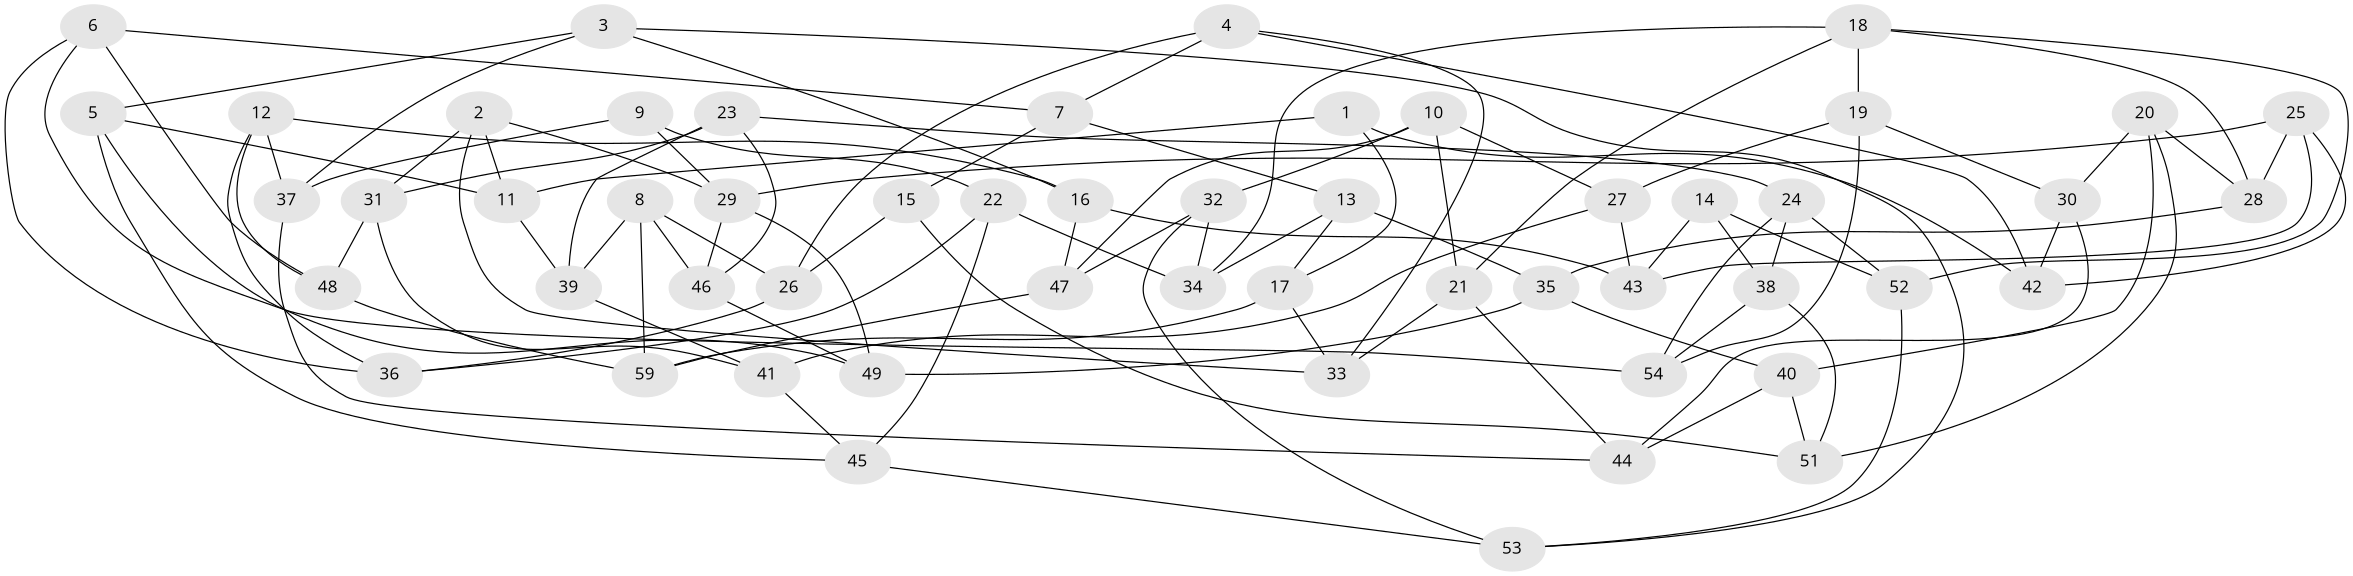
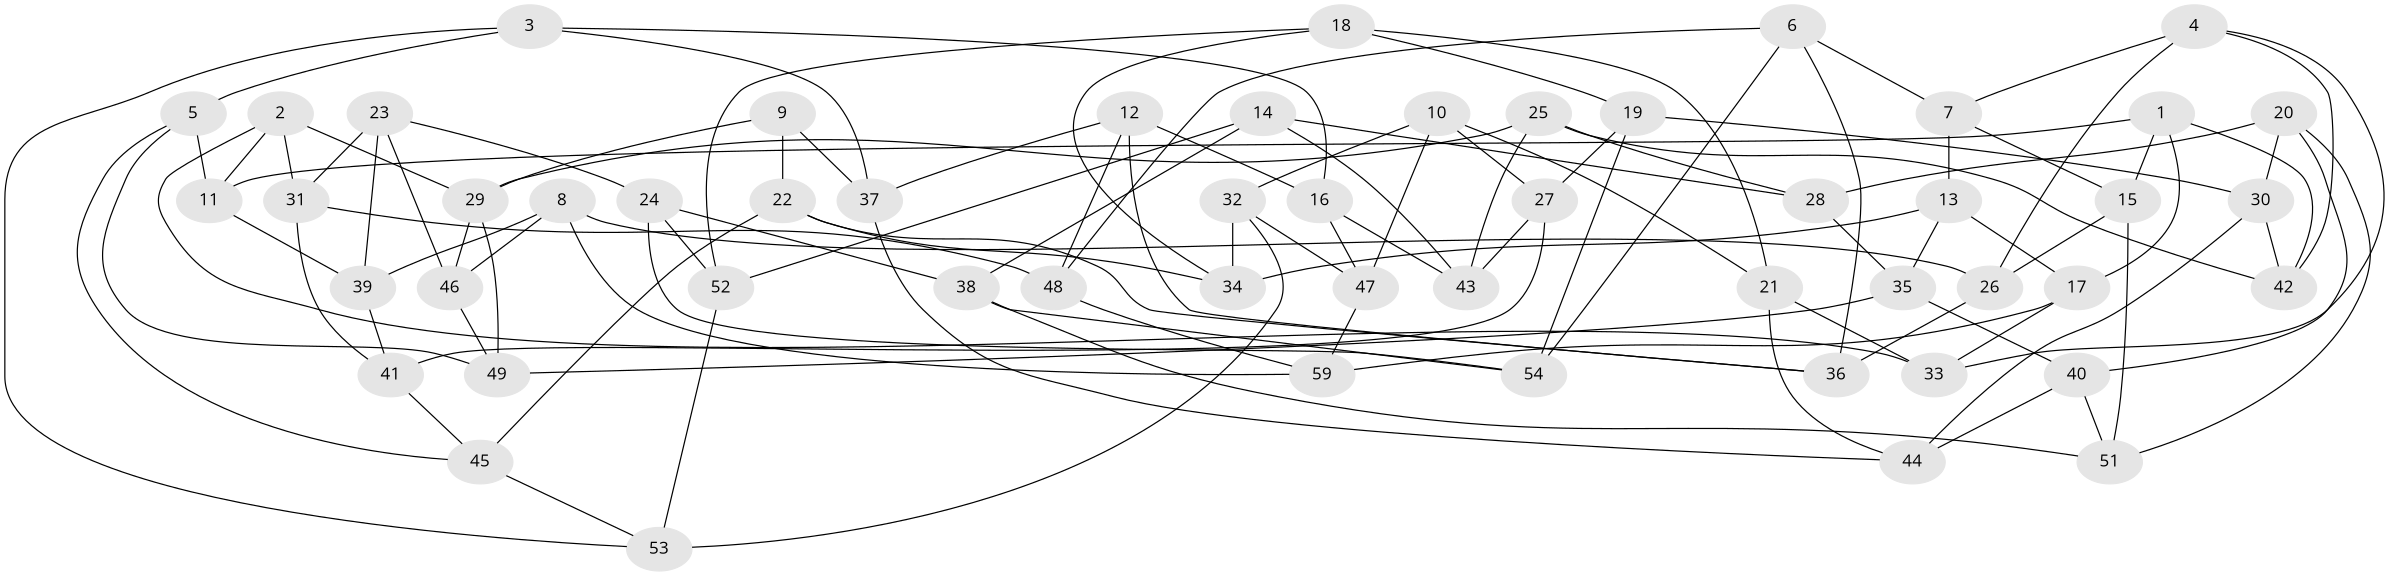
edge "18" -- "28": now "14" -- "28"
edge "1" -- "15": added
